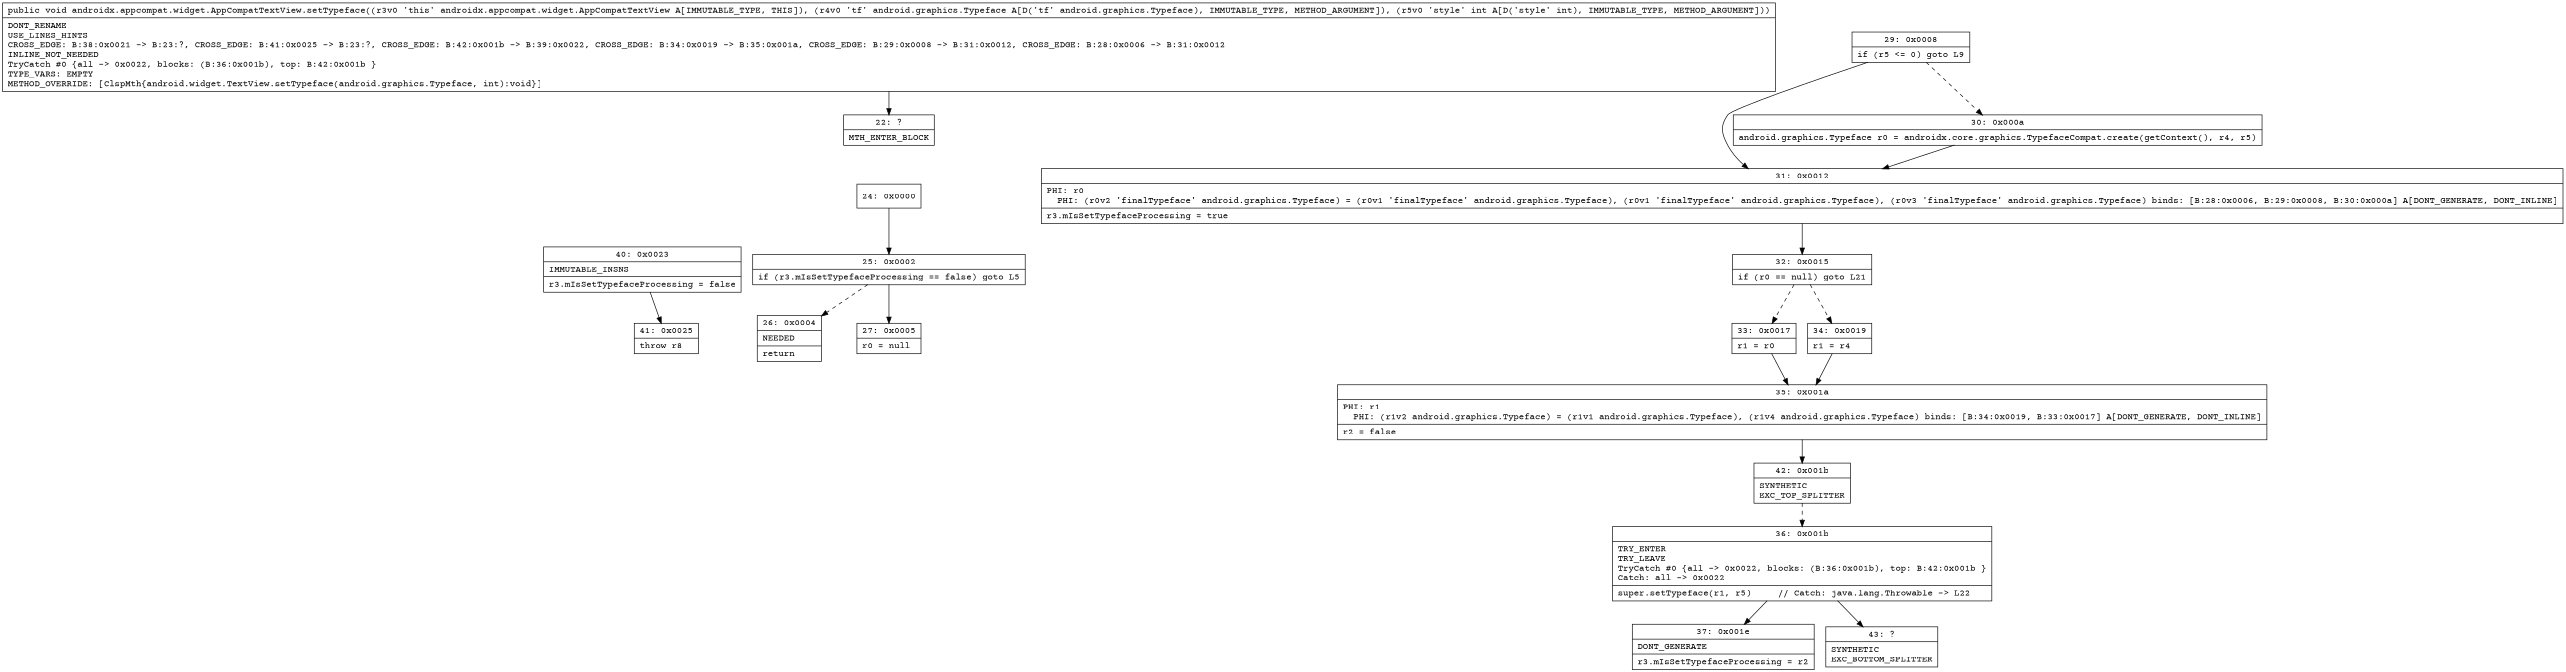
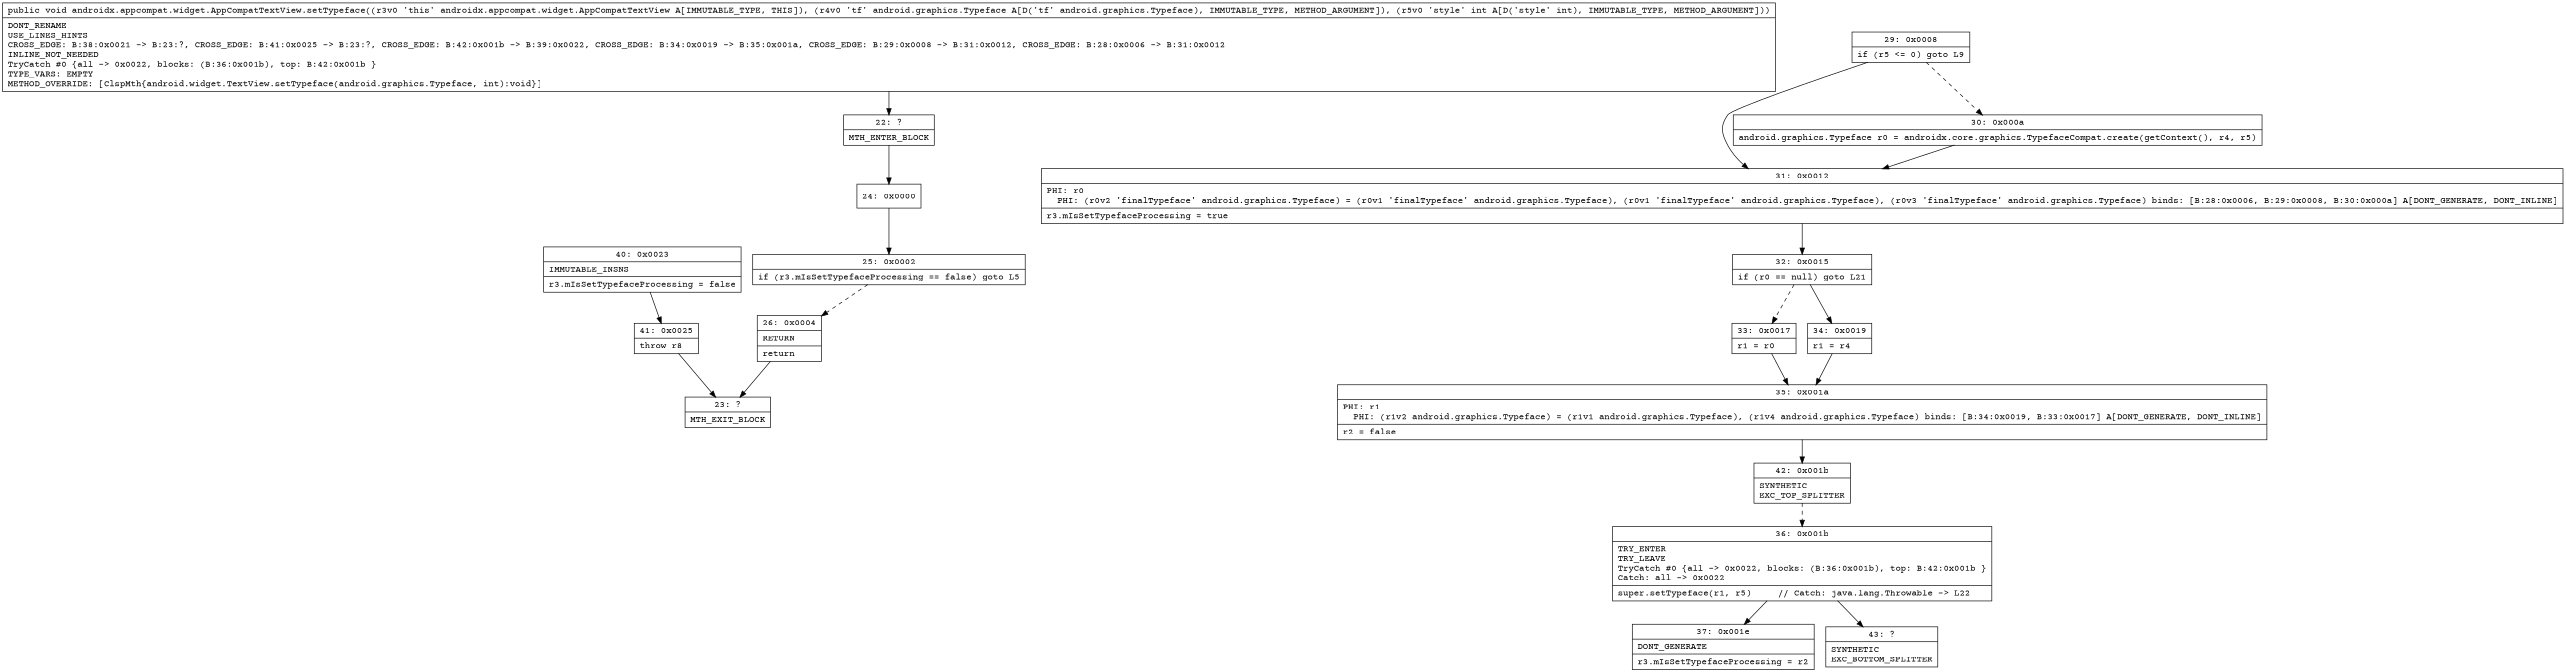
edge "22: ?" -> "24: 0x0000": added
edge "32: 0x0015" -> "34: 0x0019": style dashed -> solid
node "26: 0x0004": text "NEEDED" -> "RETURN"
node "27: 0x0005": removed
node "23: ?": added
